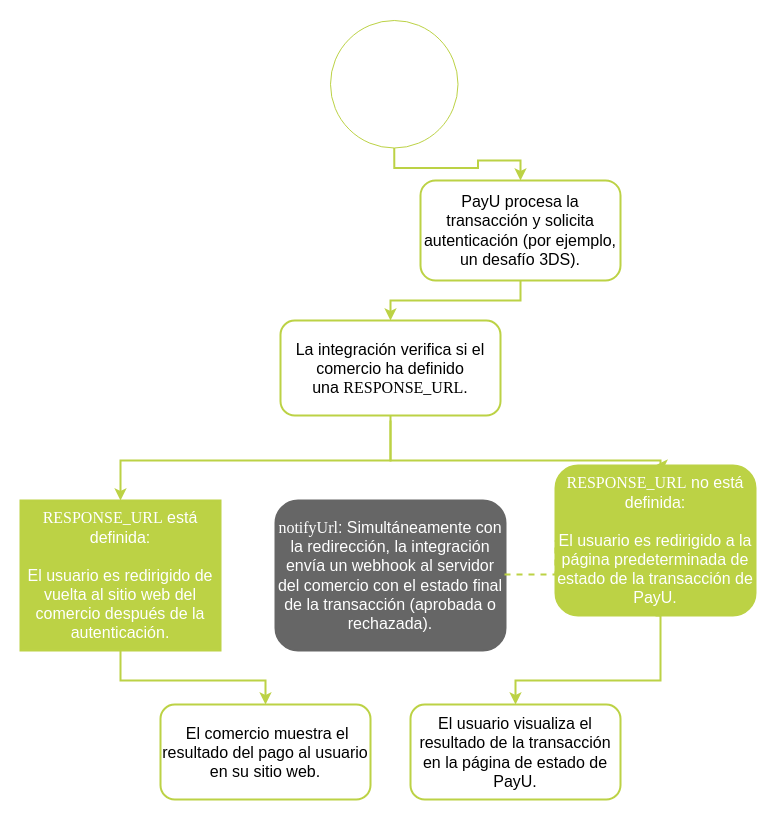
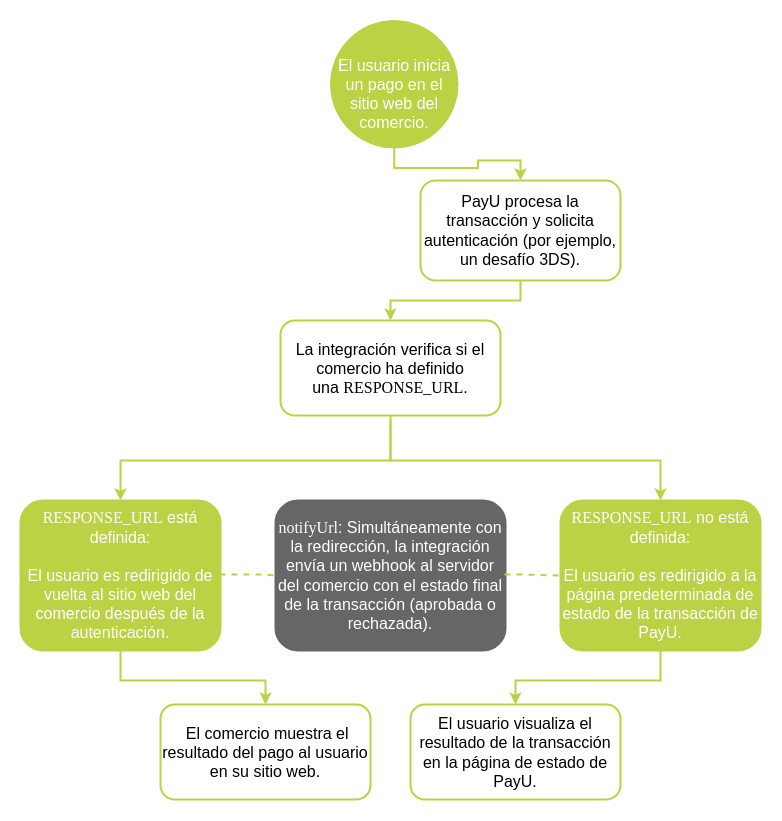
node "El usuario inicia un pago en el sitio web del comercio.": fillcolor #ffffff -> #bcd245
node "RESPONSE_URL no está definida: El usuario es redirigido a la página predeterminada de estado de la transacción de PayU.": moved (656, 541) -> (661, 576)
edge "RESPONSE_URL está definida: El usuario es redirigido de vuelta al sitio web del comercio después de la autenticación." -- "notifyUrl: Simultáneamente con la redirección, la integración envía un webhook al servidor del comercio con el estado final de la transacción (aprobada o rechazada).": added
node "RESPONSE_URL está definida: El usuario es redirigido de vuelta al sitio web del comercio después de la autenticación.": shape rectangle -> rounded rectangle
